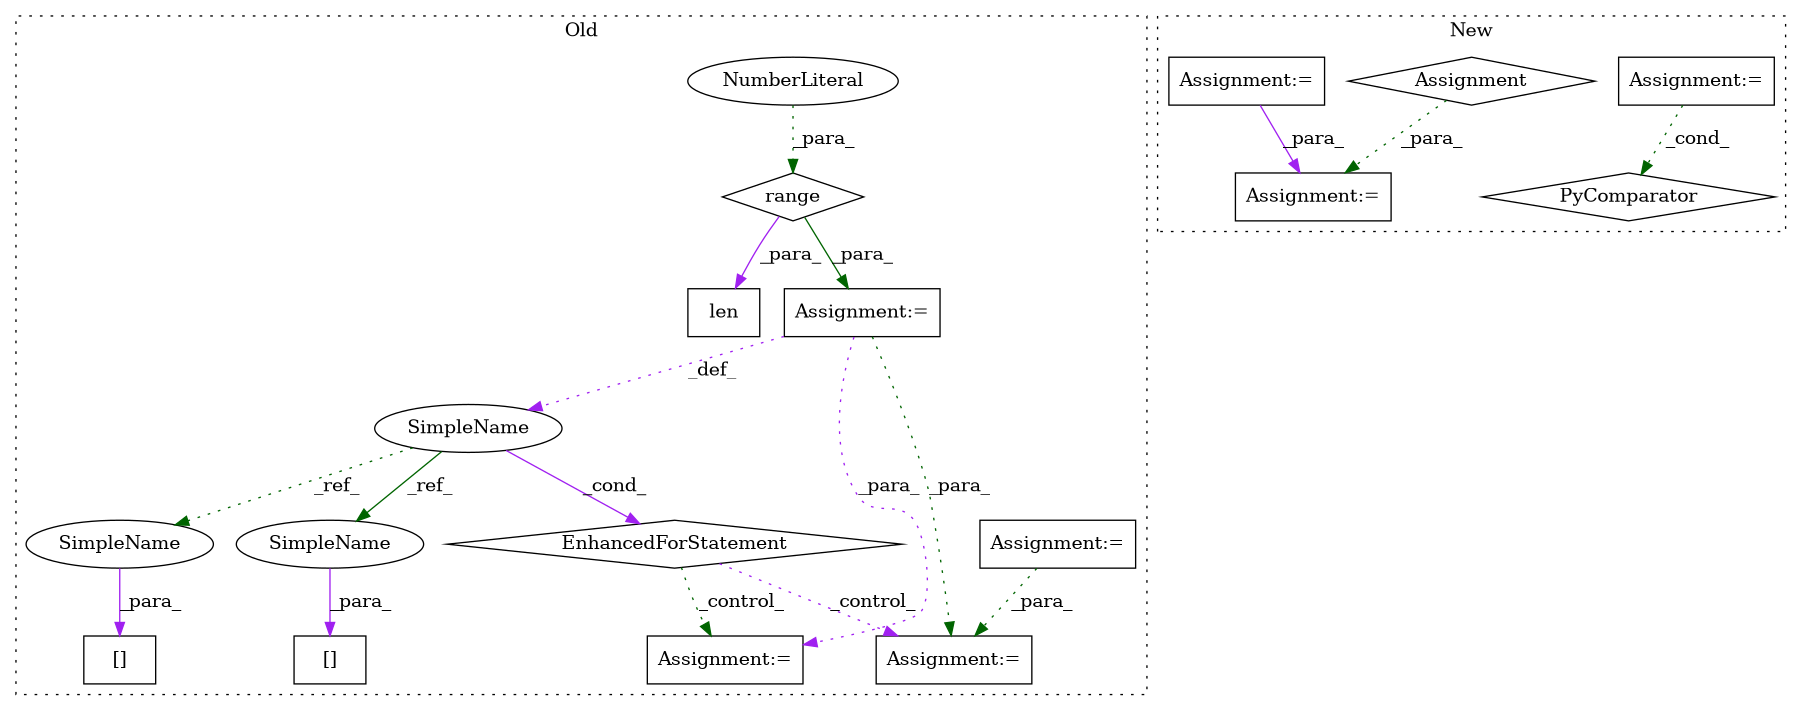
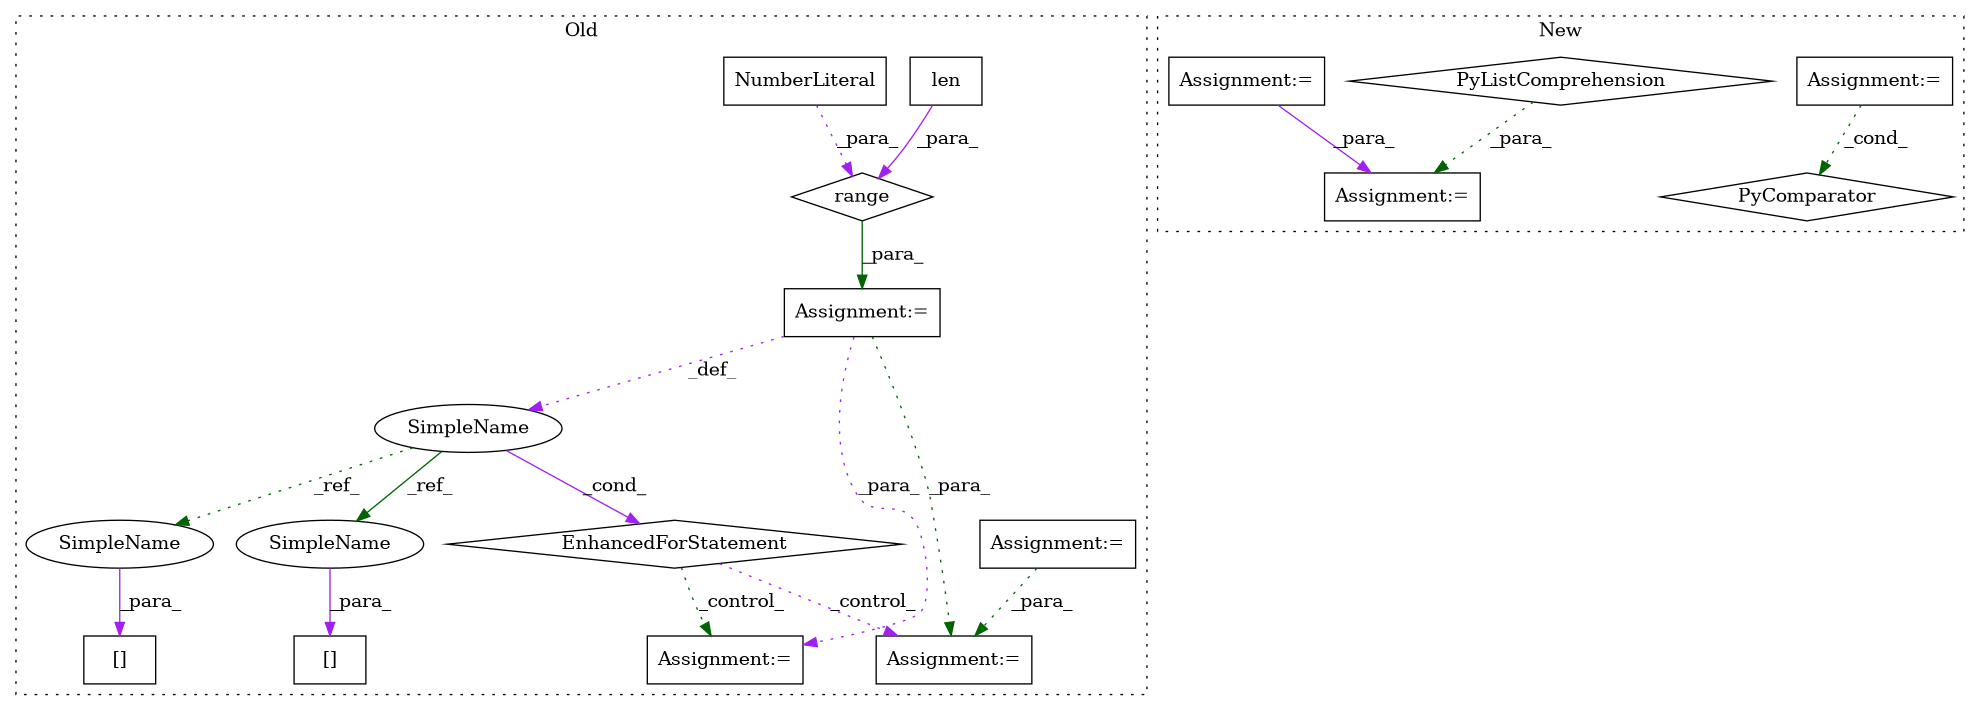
node "NumberLiteral": shape ellipse -> box
node "Assignment": label "Assignment" -> "PyListComprehension"
edge "NumberLiteral" -> "range": color darkgreen -> purple
edge "range" -> "len": reversed
